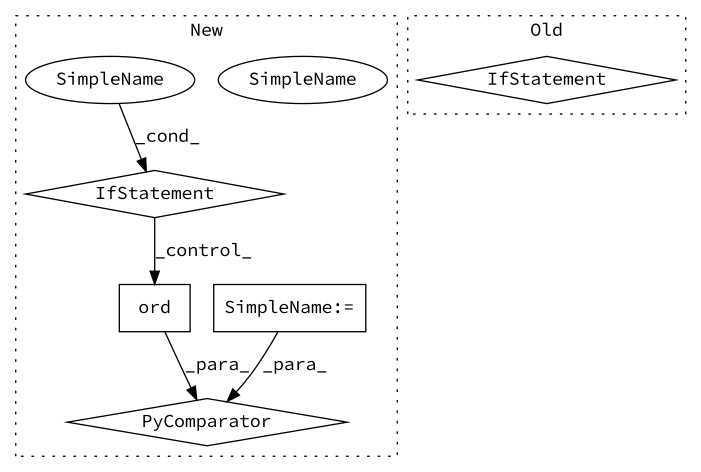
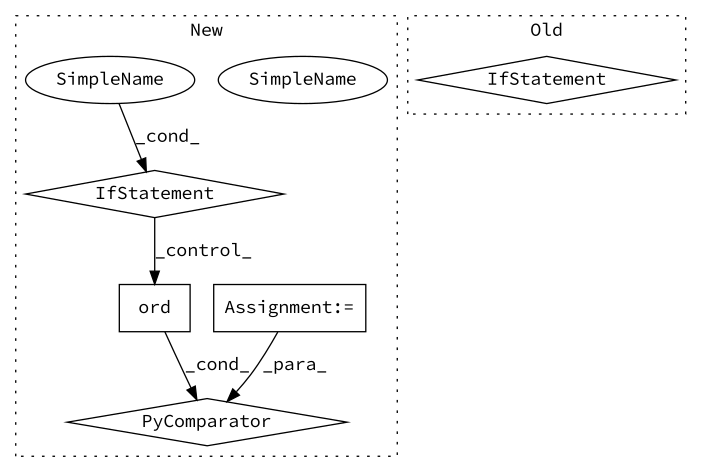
node "SimpleName:=": label "SimpleName:=" -> "Assignment:="
edge "ord" -> "PyComparator": label "_para_" -> "_cond_"
